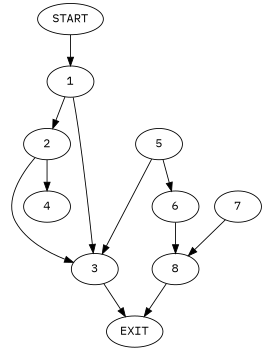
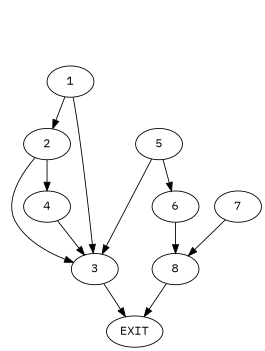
node "START": removed
edge "4" -> "3": added
